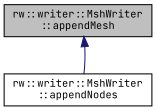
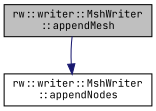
edge "rw::writer::MshWriter ::appendNodes" -> "rw::writer::MshWriter ::appendMesh": reversed
